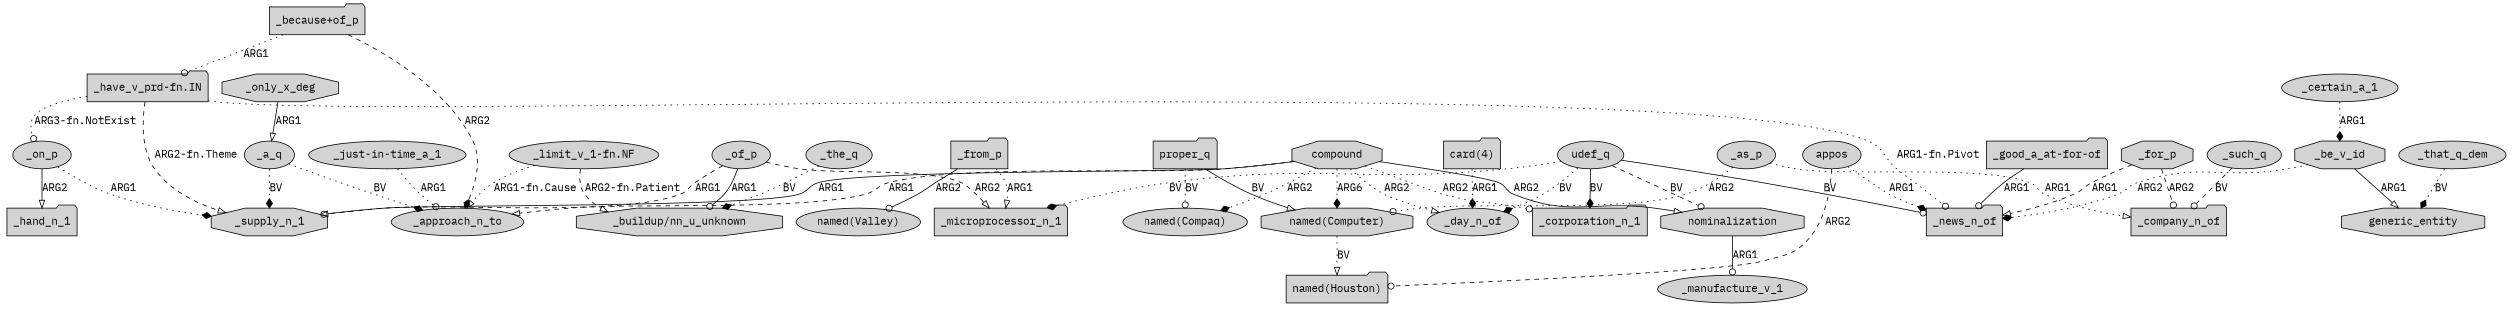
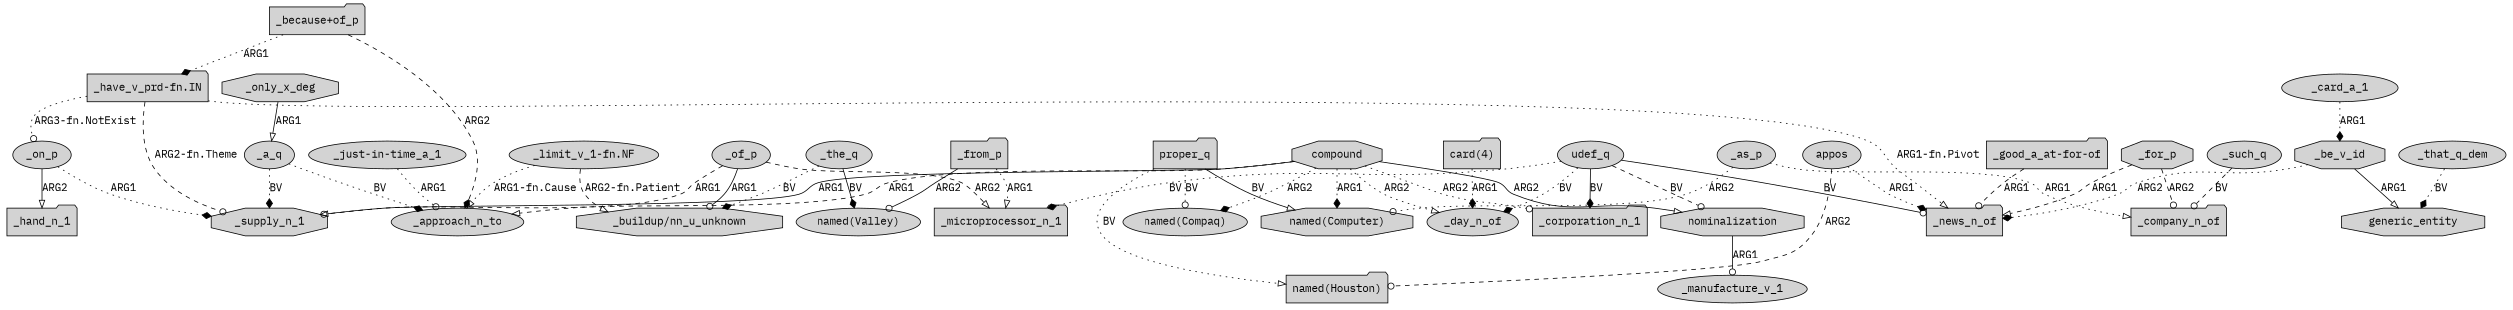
edge "_because+of_p" -> "_have_v_prd-fn.IN": arrowhead odot -> diamond
node "_certain_a_1": label "_certain_a_1" -> "_card_a_1"
edge "_have_v_prd-fn.IN" -> "_news_n_of": arrowhead odot -> onormal
edge "_have_v_prd-fn.IN" -> "_supply_n_1": arrowhead onormal -> odot
edge "_the_q" -> "named(Valley)": added, label "BV"
edge "_good_a_at-for-of" -> "_news_n_of": style solid -> dashed
edge "compound" -> "named(Computer)": label "ARG6" -> "ARG1"
edge "named(Computer)" -> "named(Houston)": now "proper_q" -> "named(Houston)"
